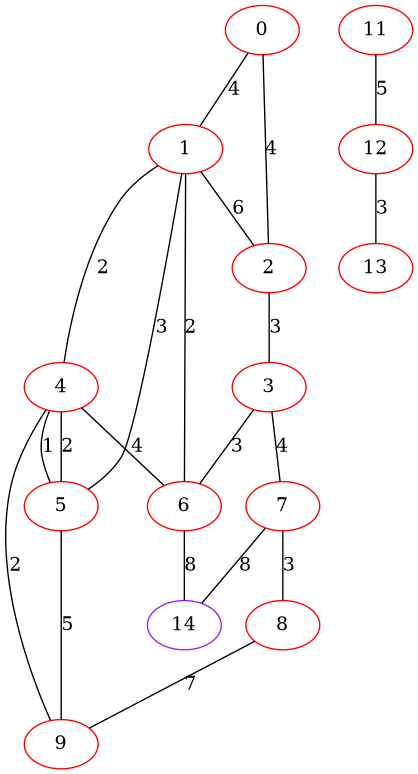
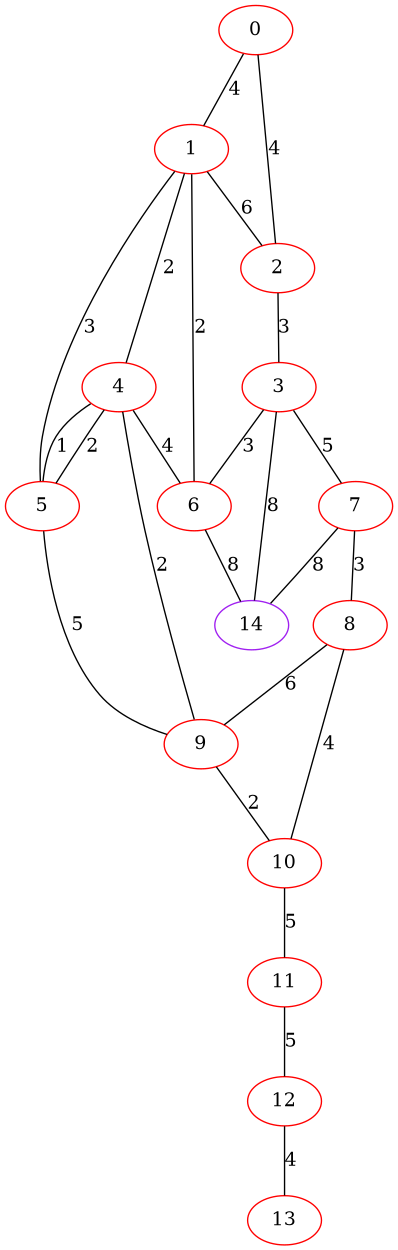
edge "12" -- "13": label "3" -> "4"
edge "3" -- "7": label "4" -> "5"
edge "3" -- "14": added, label "8"
edge "8" -- "9": label "7" -> "6"
node "10": added
